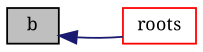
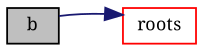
edge "roots" -> "b": reversed
